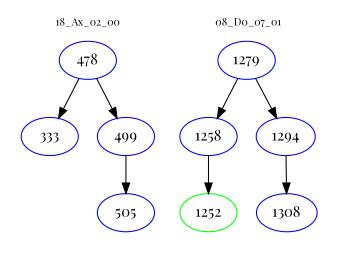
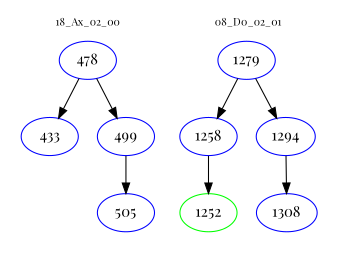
cluster "08_D0_07_01": label "08_D0_07_01" -> "08_D0_02_01"
node "333": label "333" -> "433"
